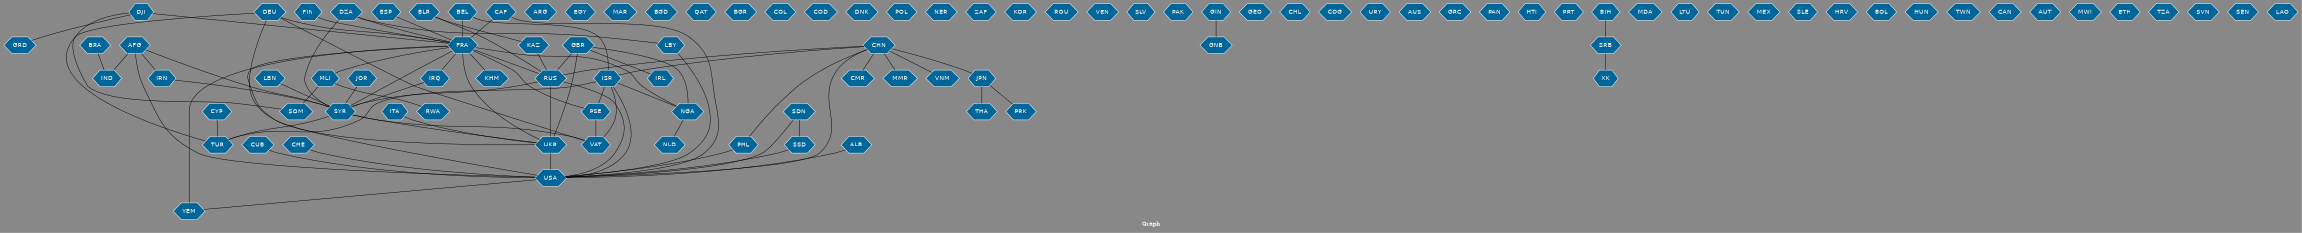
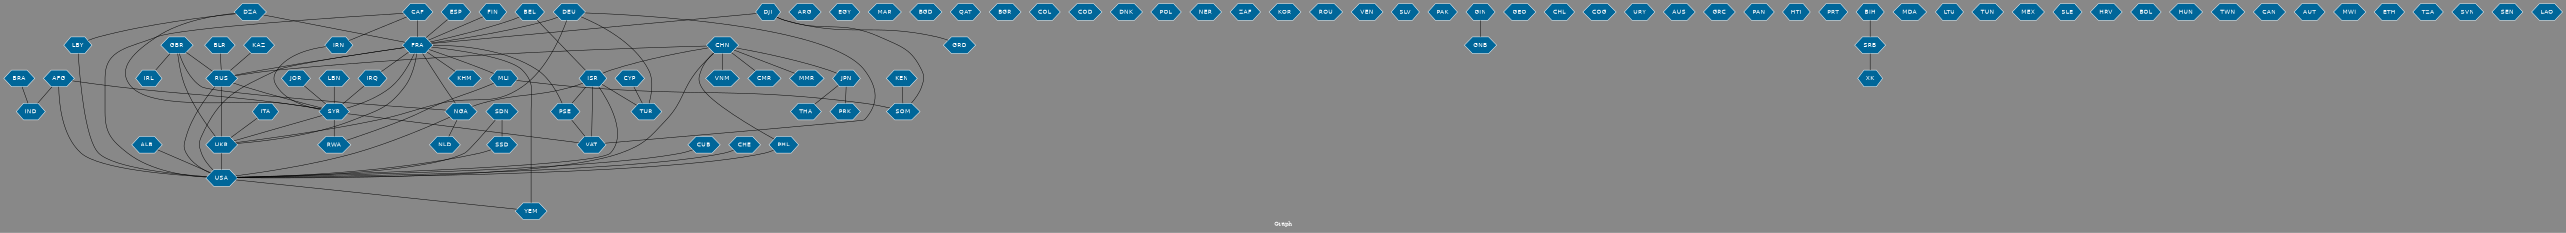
edge "BLR" -- "KAZ": removed
edge "AFG" -- "IRN": now "CAF" -- "IRN"
node "KEN": added
edge "SYR" -- "TUR": now "SYR" -- "RWA"
edge "NGA" -- "USA": added
